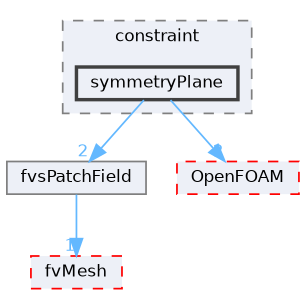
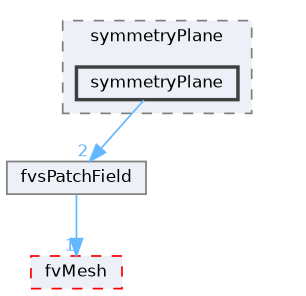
cluster "constraint": label "constraint" -> "symmetryPlane"
node "OpenFOAM": removed
